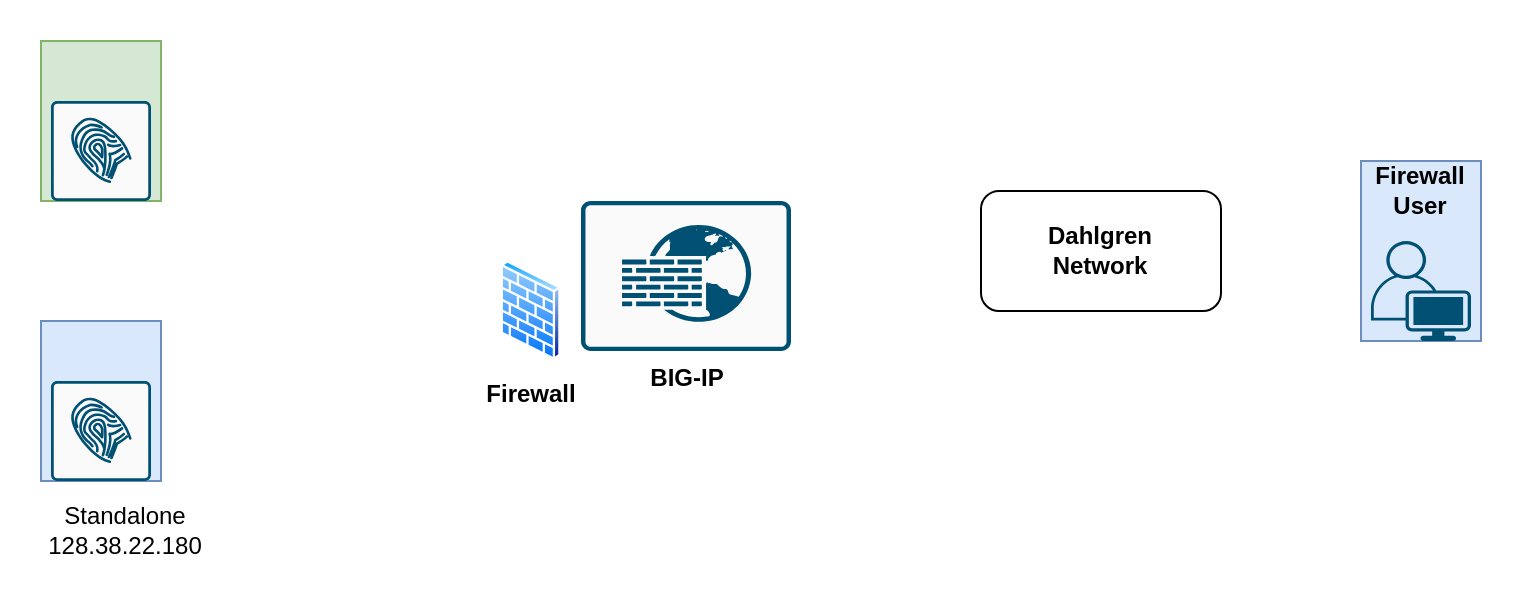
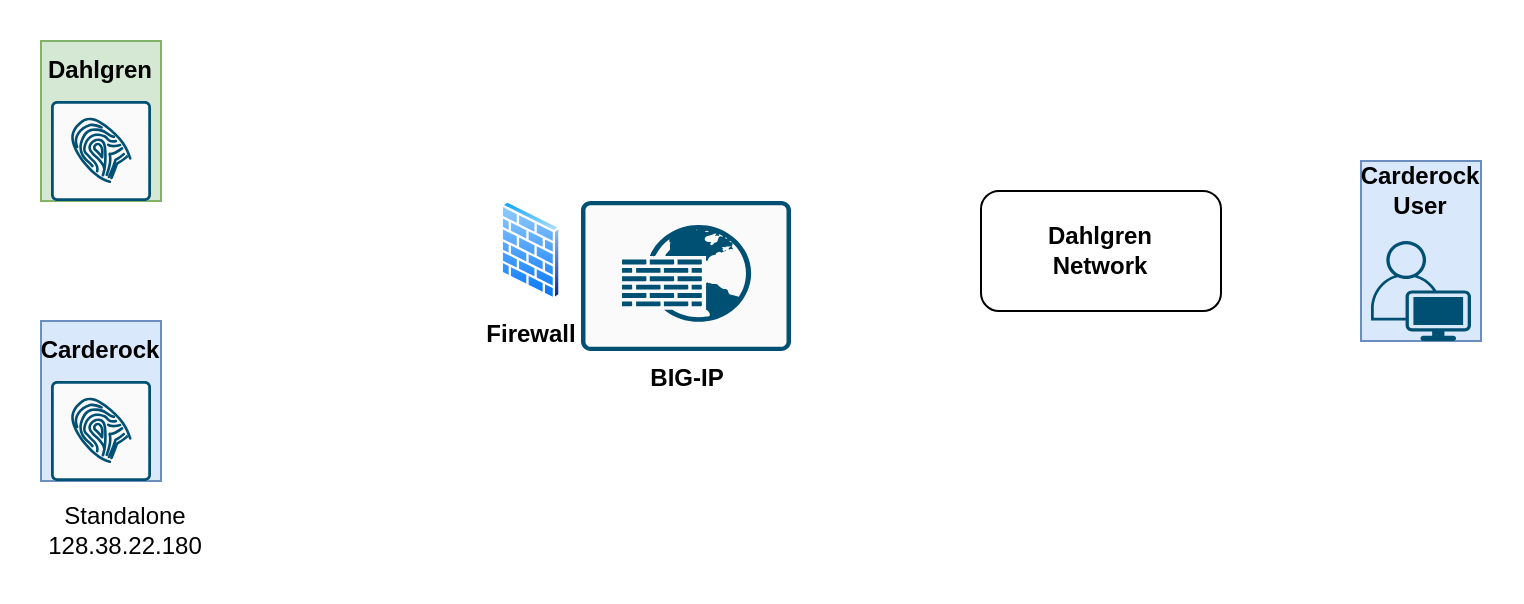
node "Dahlgren": added
node "Firewall User": label "Firewall User" -> "Carderock User"
node "Firewall": moved (532, 311) -> (532, 251)
node "Carderock": added
